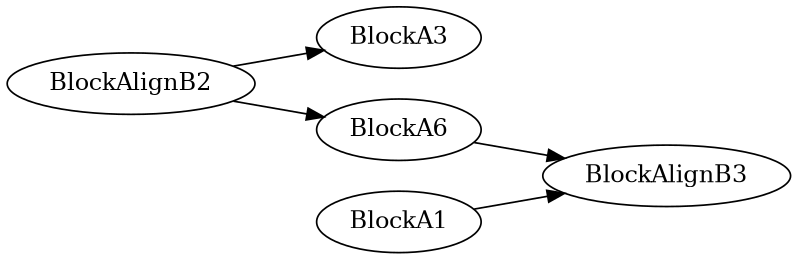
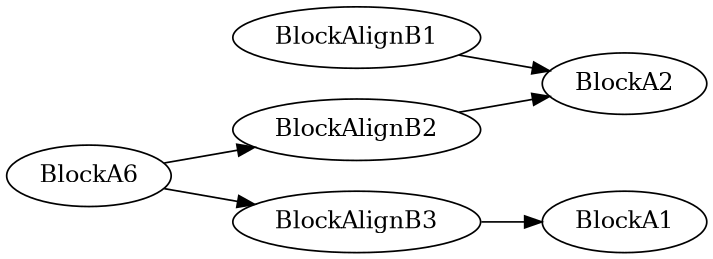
node "BlockAlignB1": added
node "BlockA3": label "BlockA3" -> "BlockA2"
edge "BlockAlignB2" -> "BlockA6": reversed
edge "BlockA1" -> "BlockAlignB3": reversed
